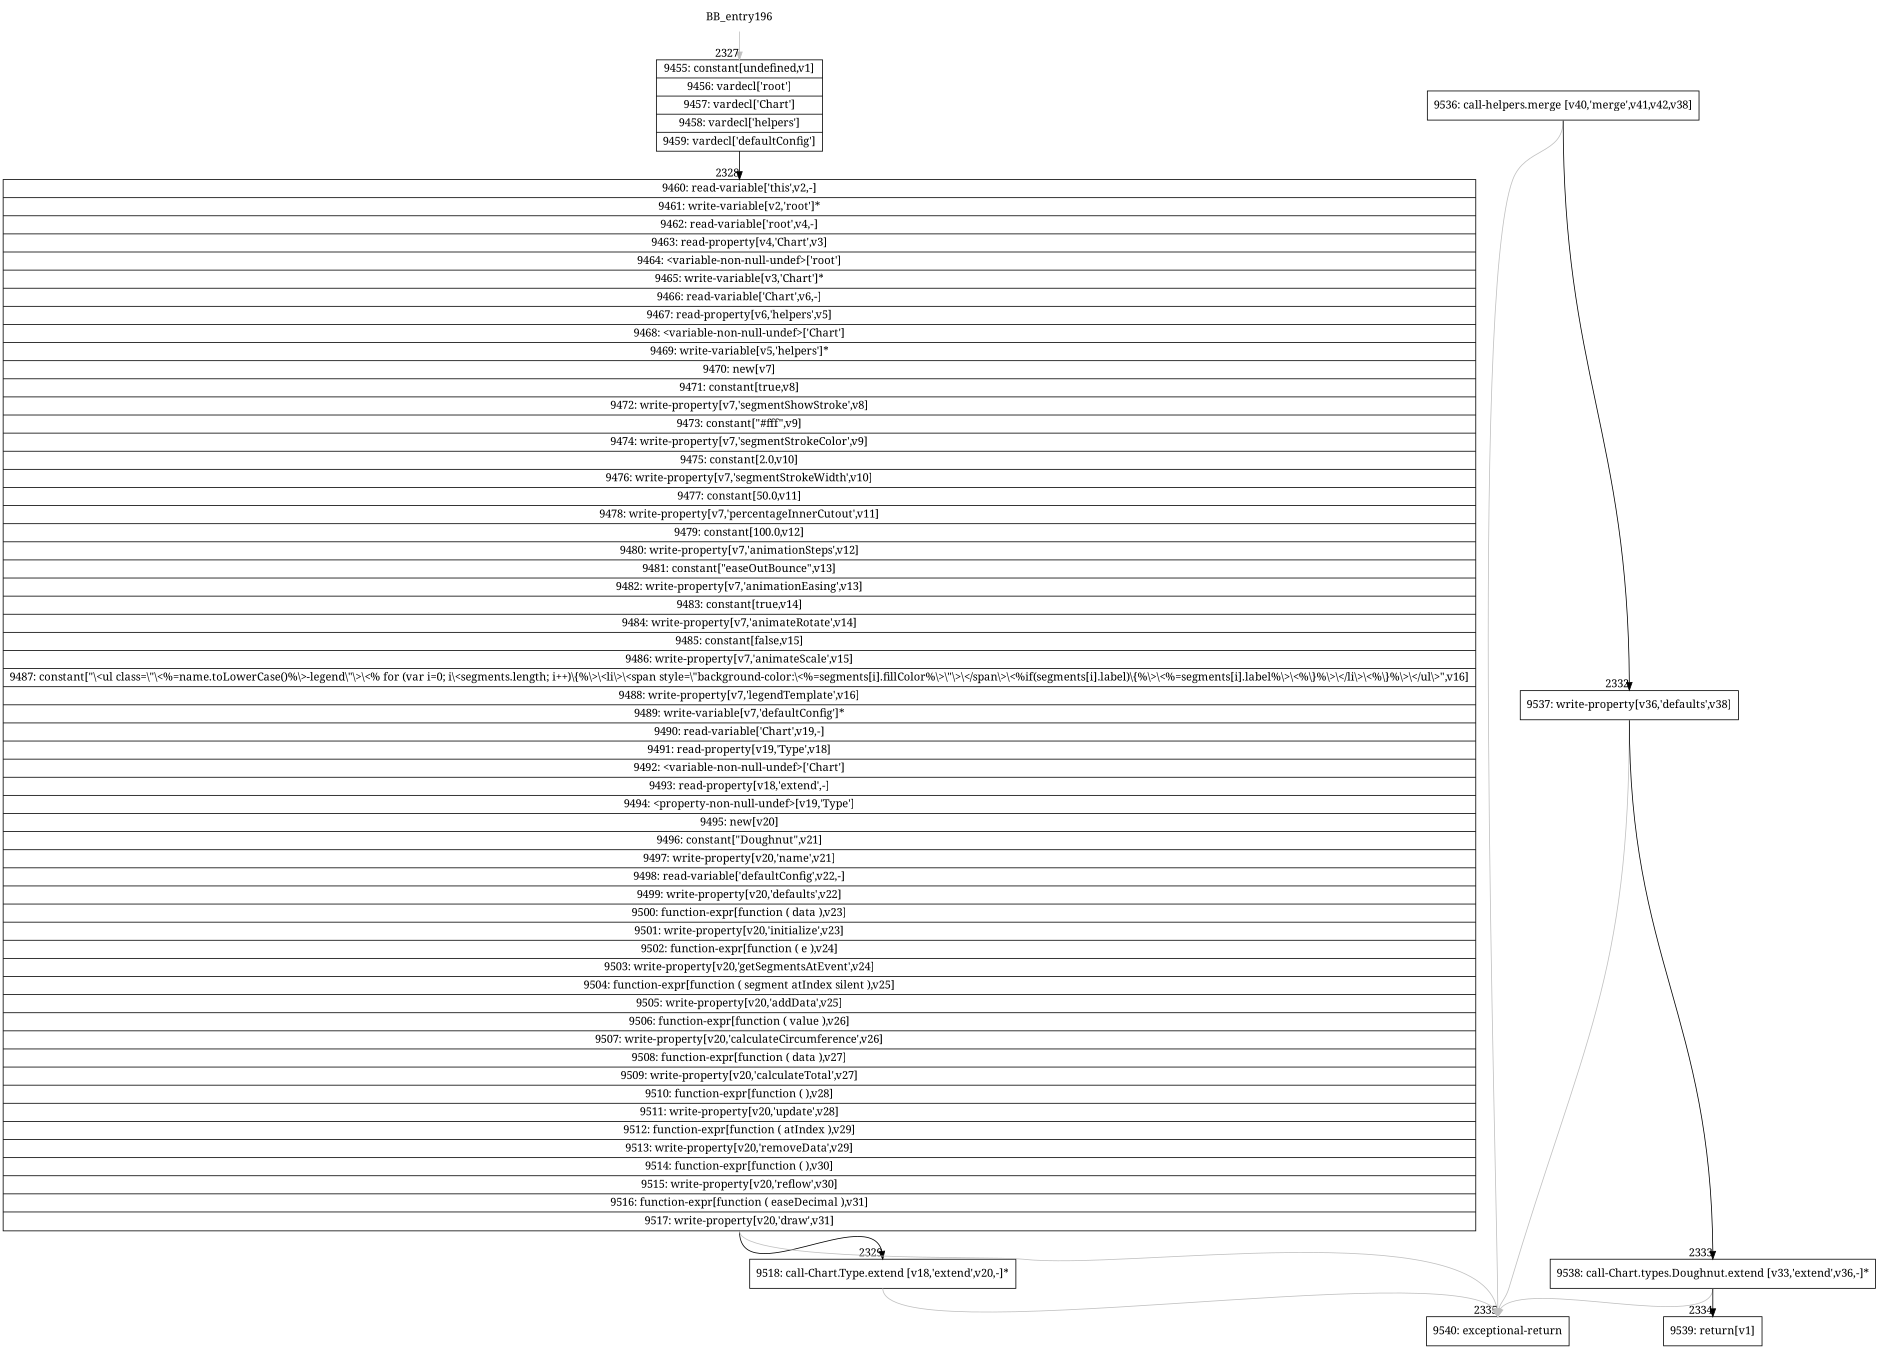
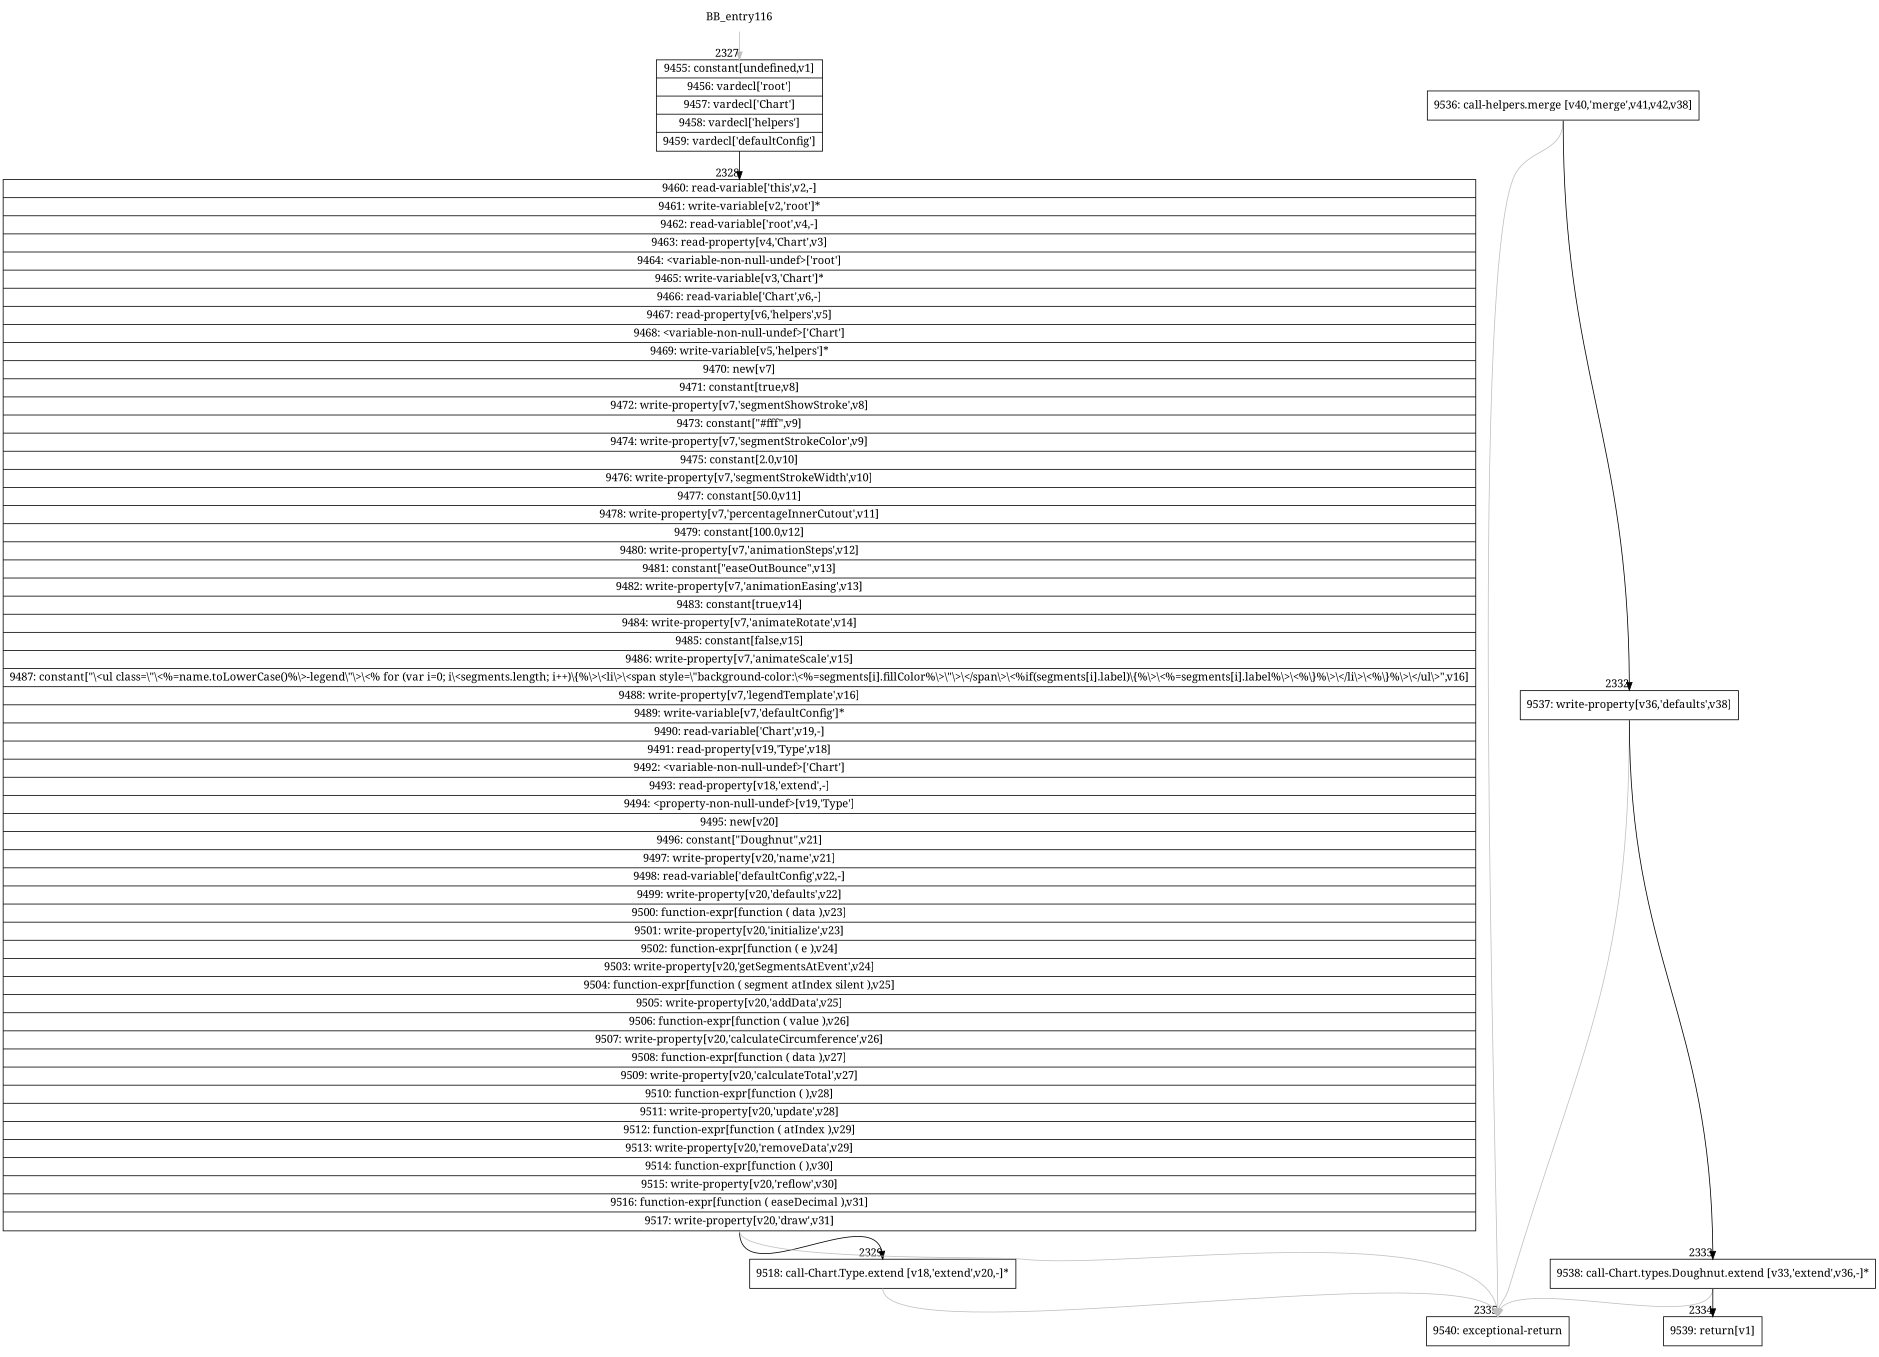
node "BB_entry196": label "BB_entry196" -> "BB_entry116"
